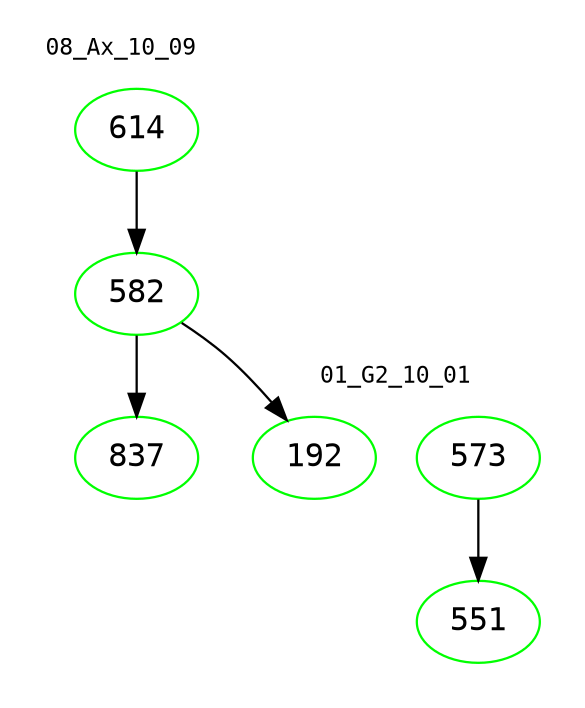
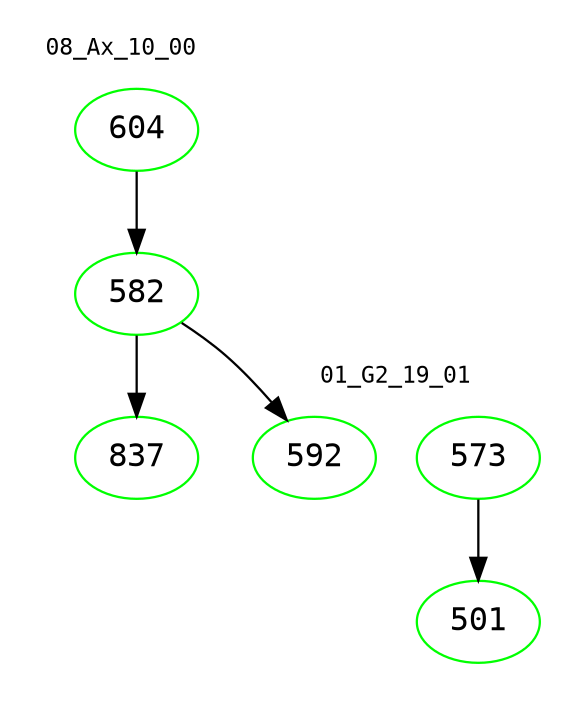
cluster "08_Ax_10_09": label "08_Ax_10_09" -> "08_Ax_10_00"
node "614": label "614" -> "604"
cluster "01_G2_10_01": label "01_G2_10_01" -> "01_G2_19_01"
node "192": label "192" -> "592"
node "551": label "551" -> "501"
